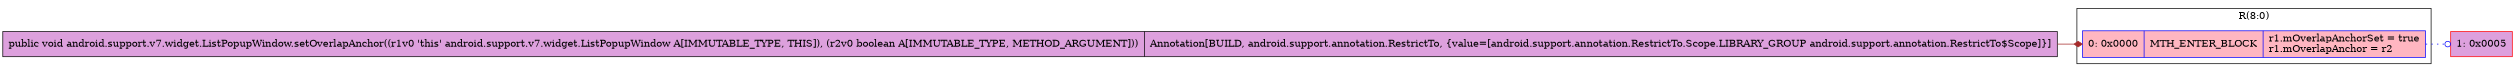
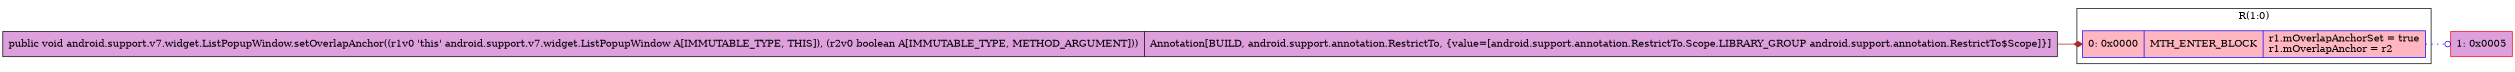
cluster "R(8:0)": label "R(8:0)" -> "R(1:0)"
